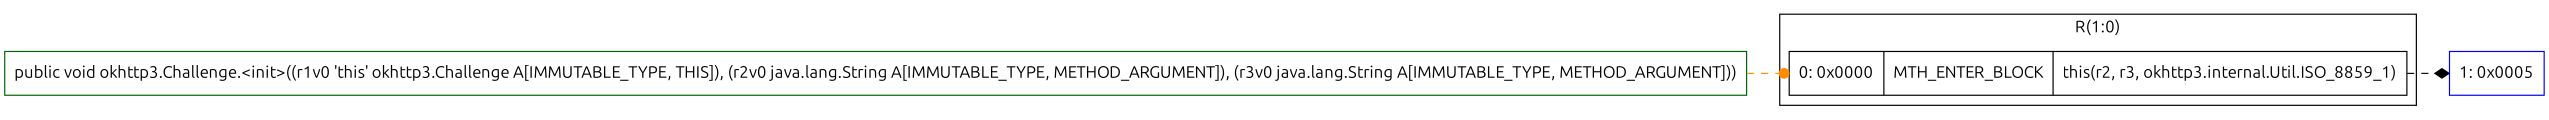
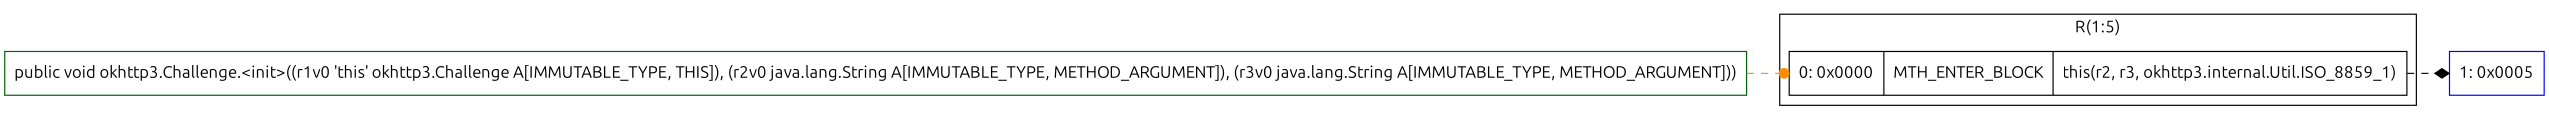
cluster "R(1:0)": label "R(1:0)" -> "R(1:5)"
